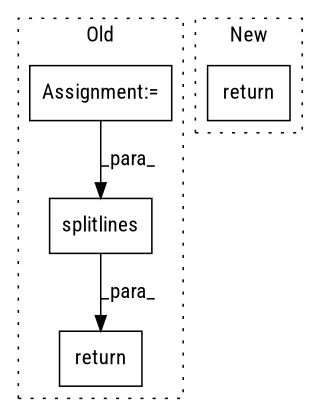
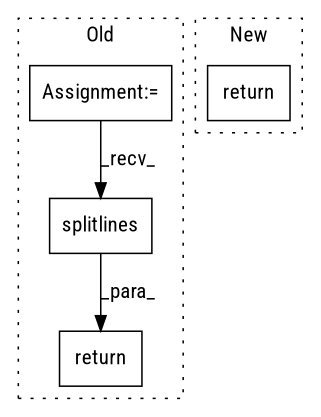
edge "Assignment:=" -> "splitlines": label "_para_" -> "_recv_"
